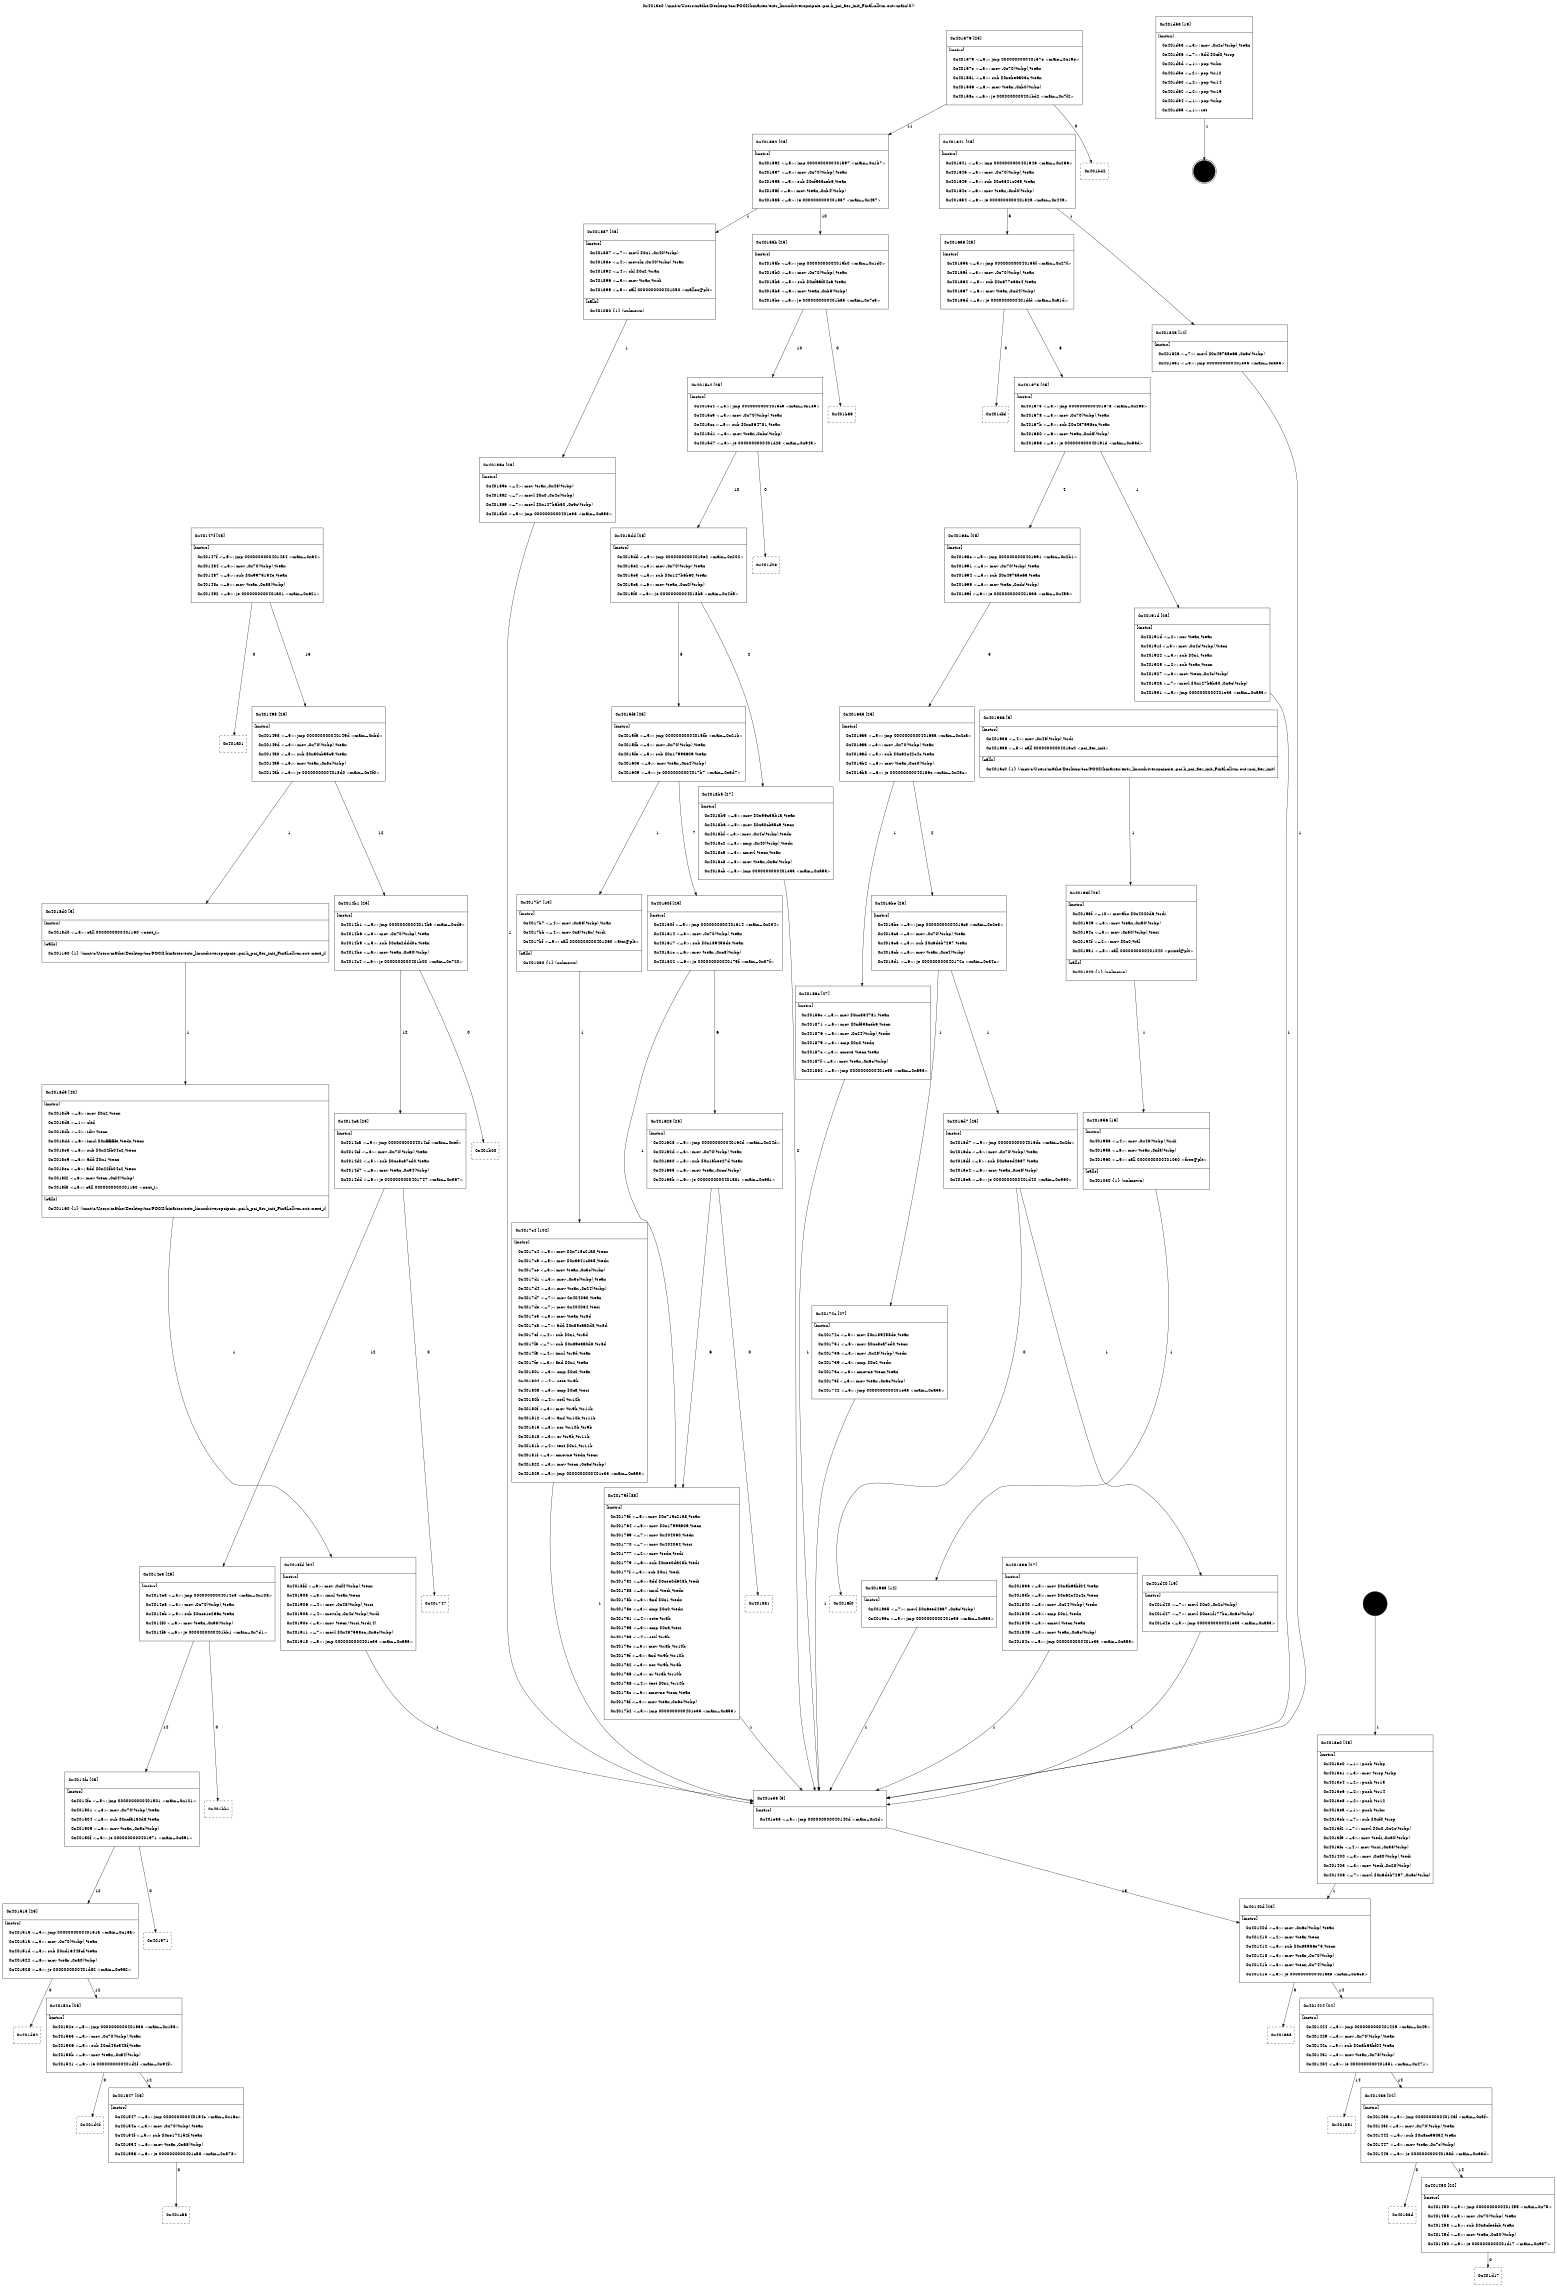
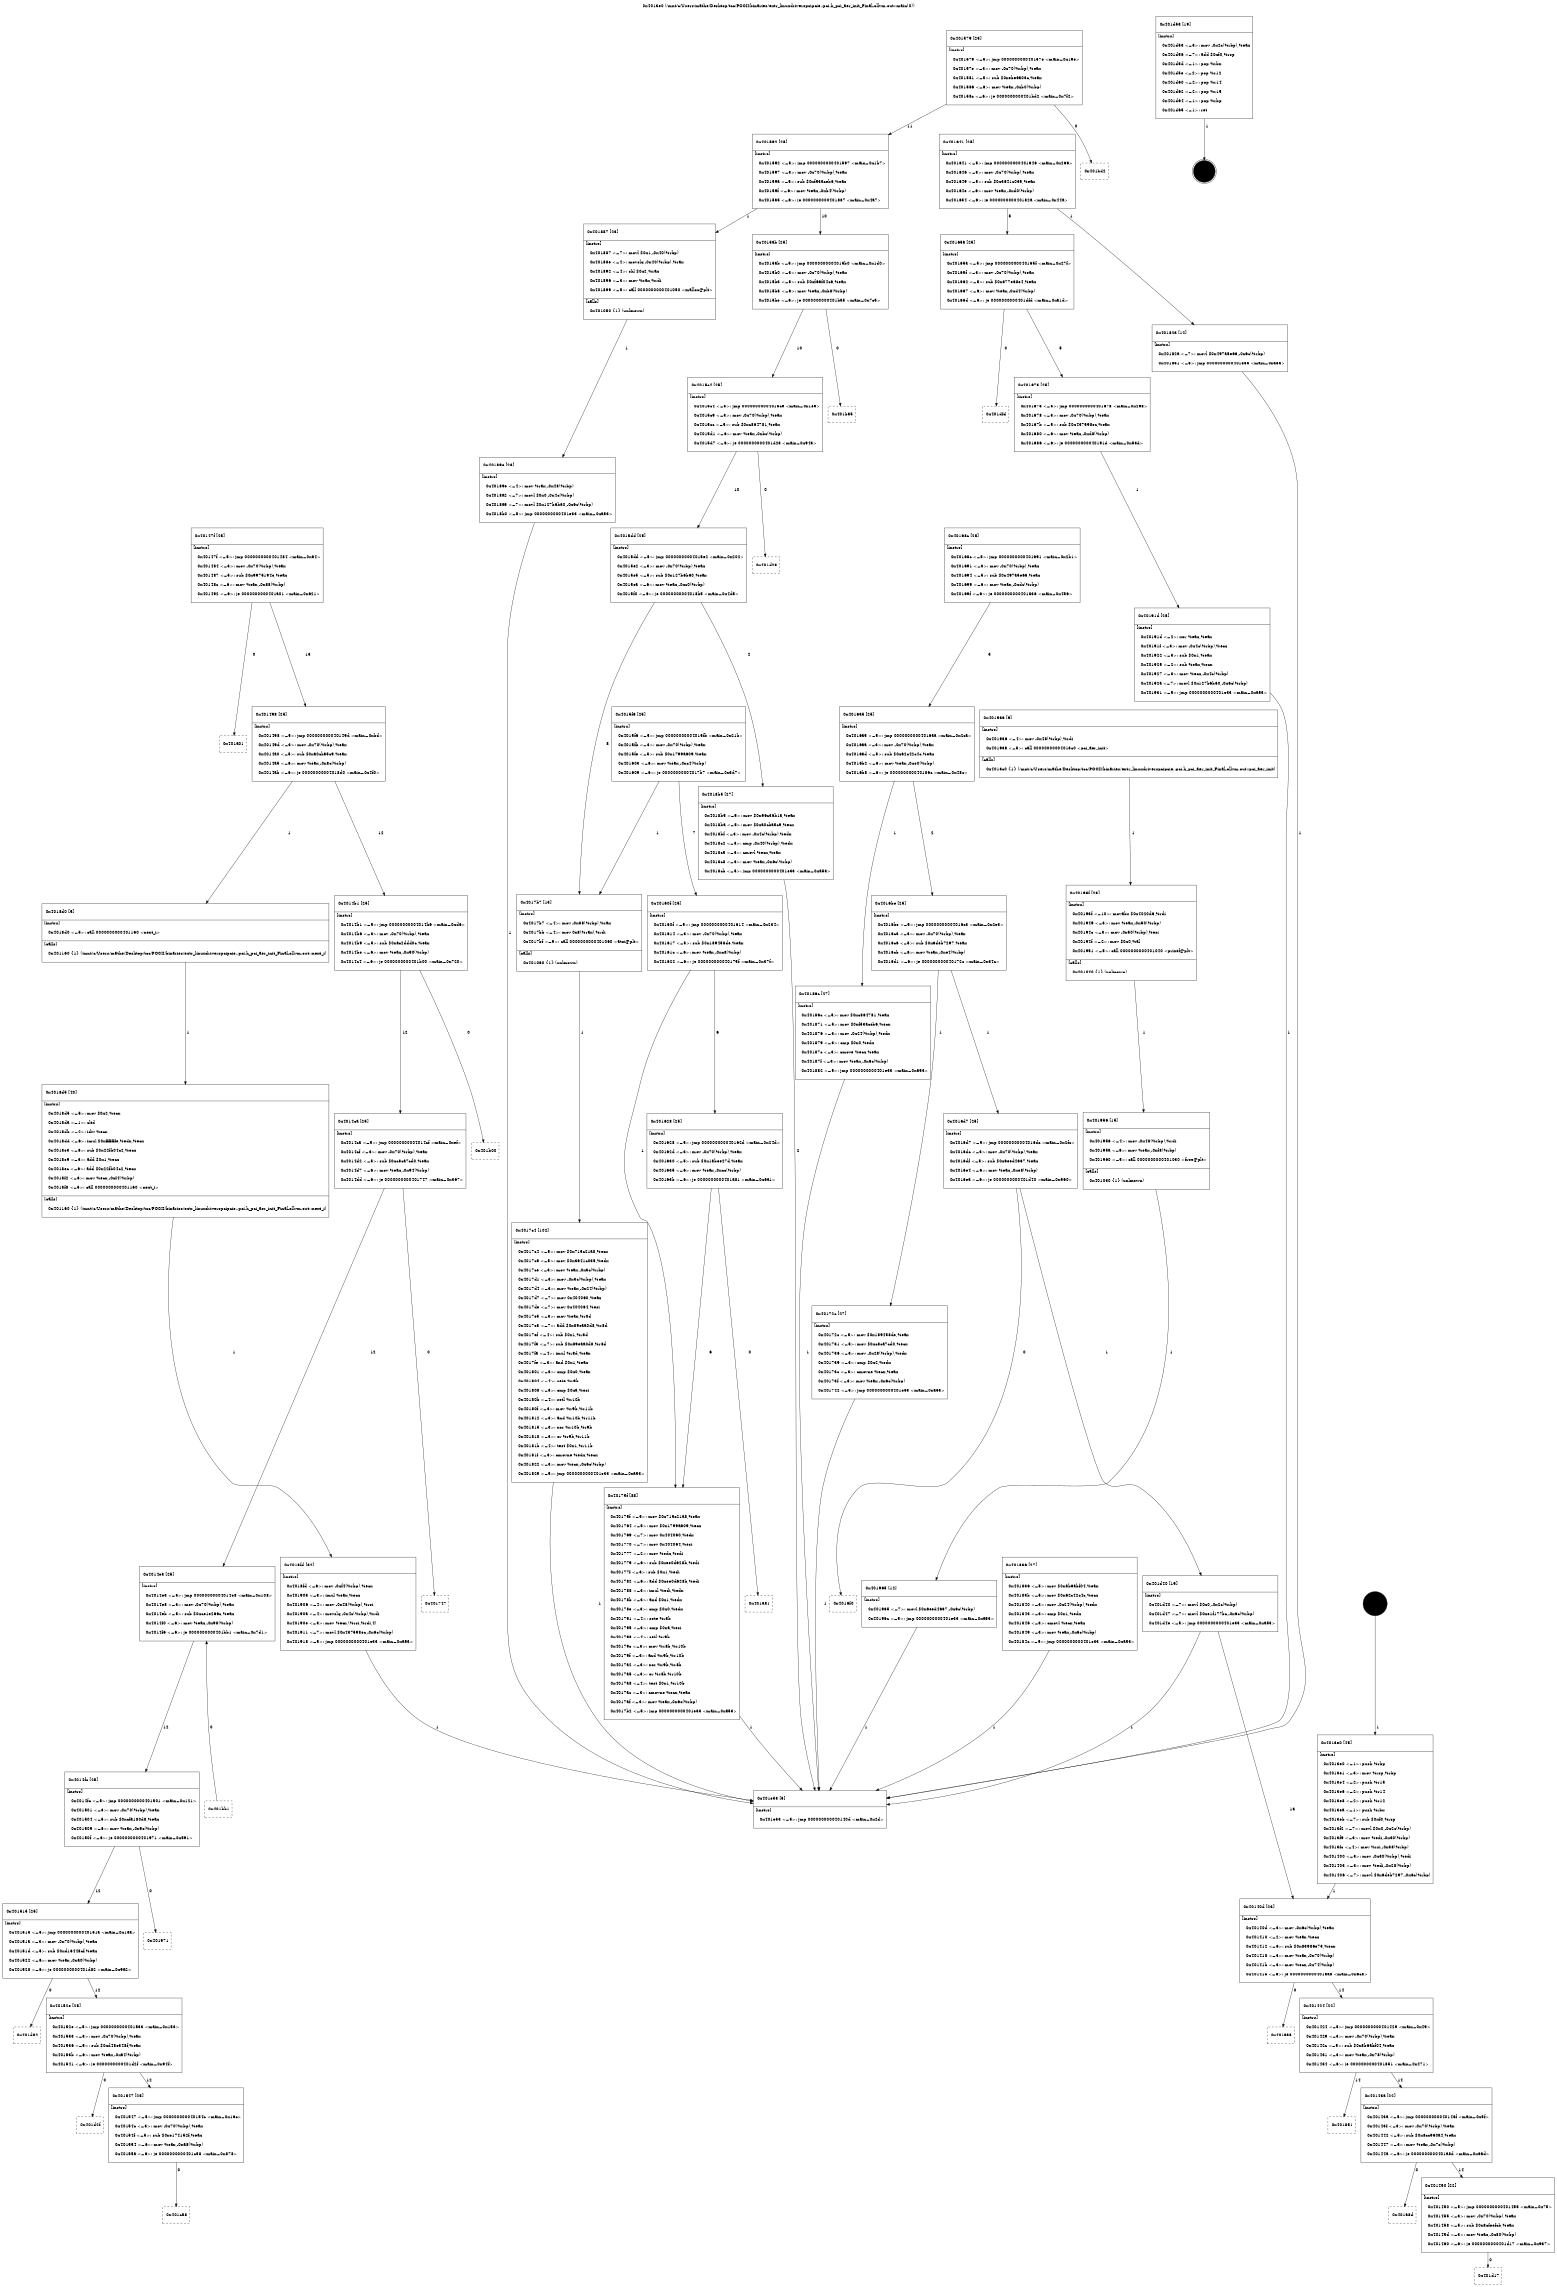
edge "0x401673 [25]" -> "0x40168c [25]": removed, label "4"
edge "0x4015dd [25]" -> "0x4015f6 [25]": now "0x4015dd [25]" -> "0x4017b7 [13]"
edge "0x4014e3 [25]" -> "0x401bb1": reversed
edge "0x401e33 [5]" -> "0x40140d [23]": now "0x401d40 [19]" -> "0x40140d [23]"
